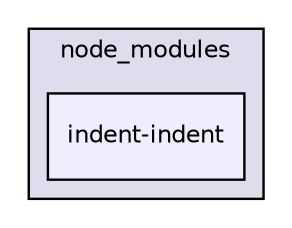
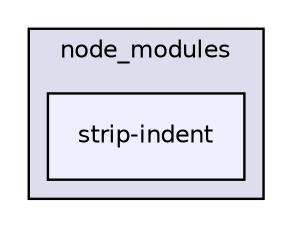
node "indent-indent": label "indent-indent" -> "strip-indent"
